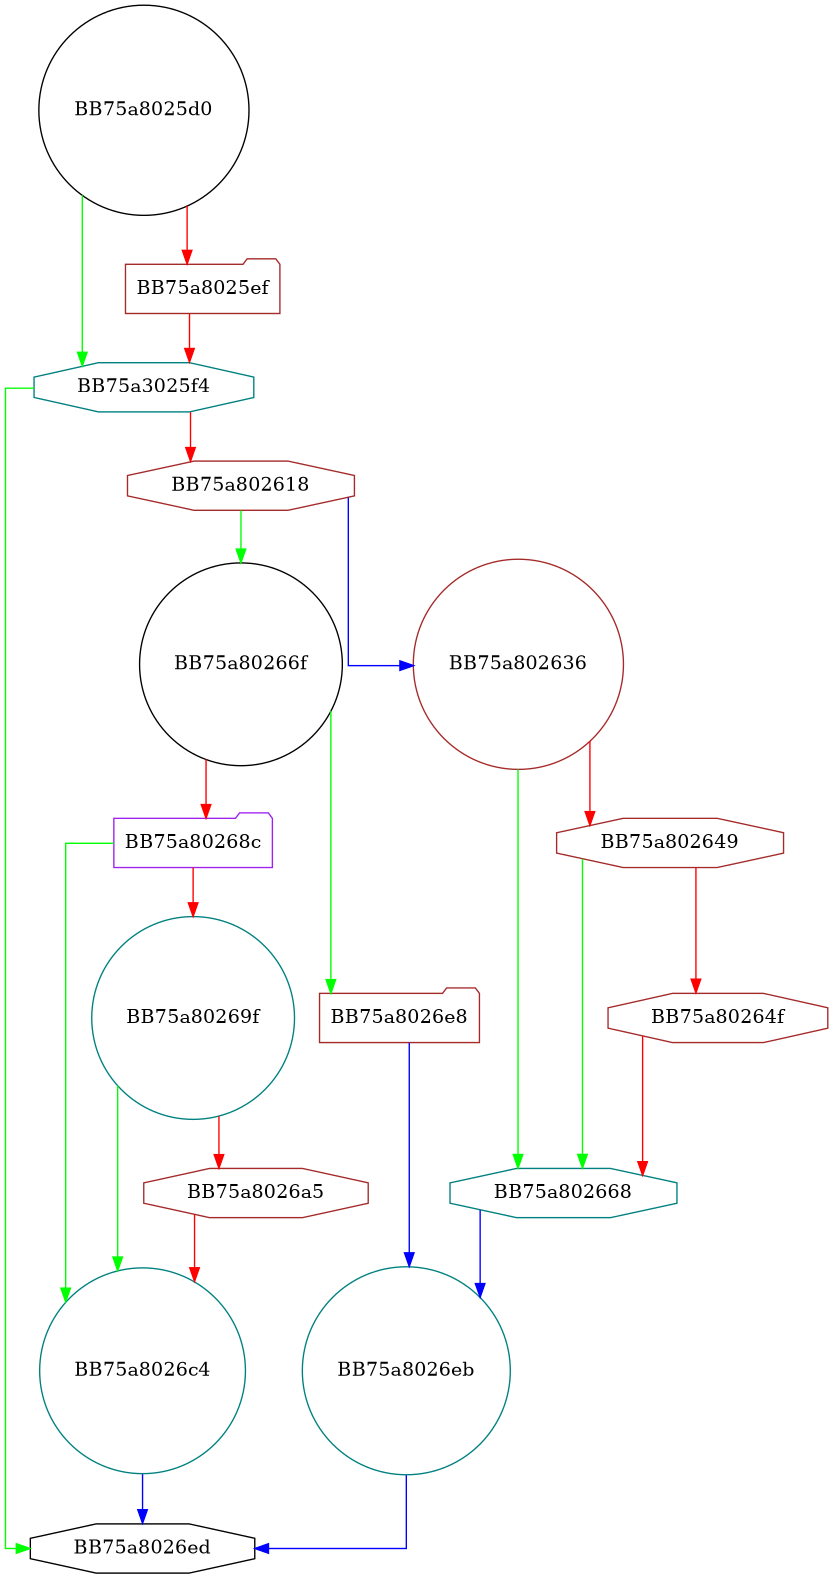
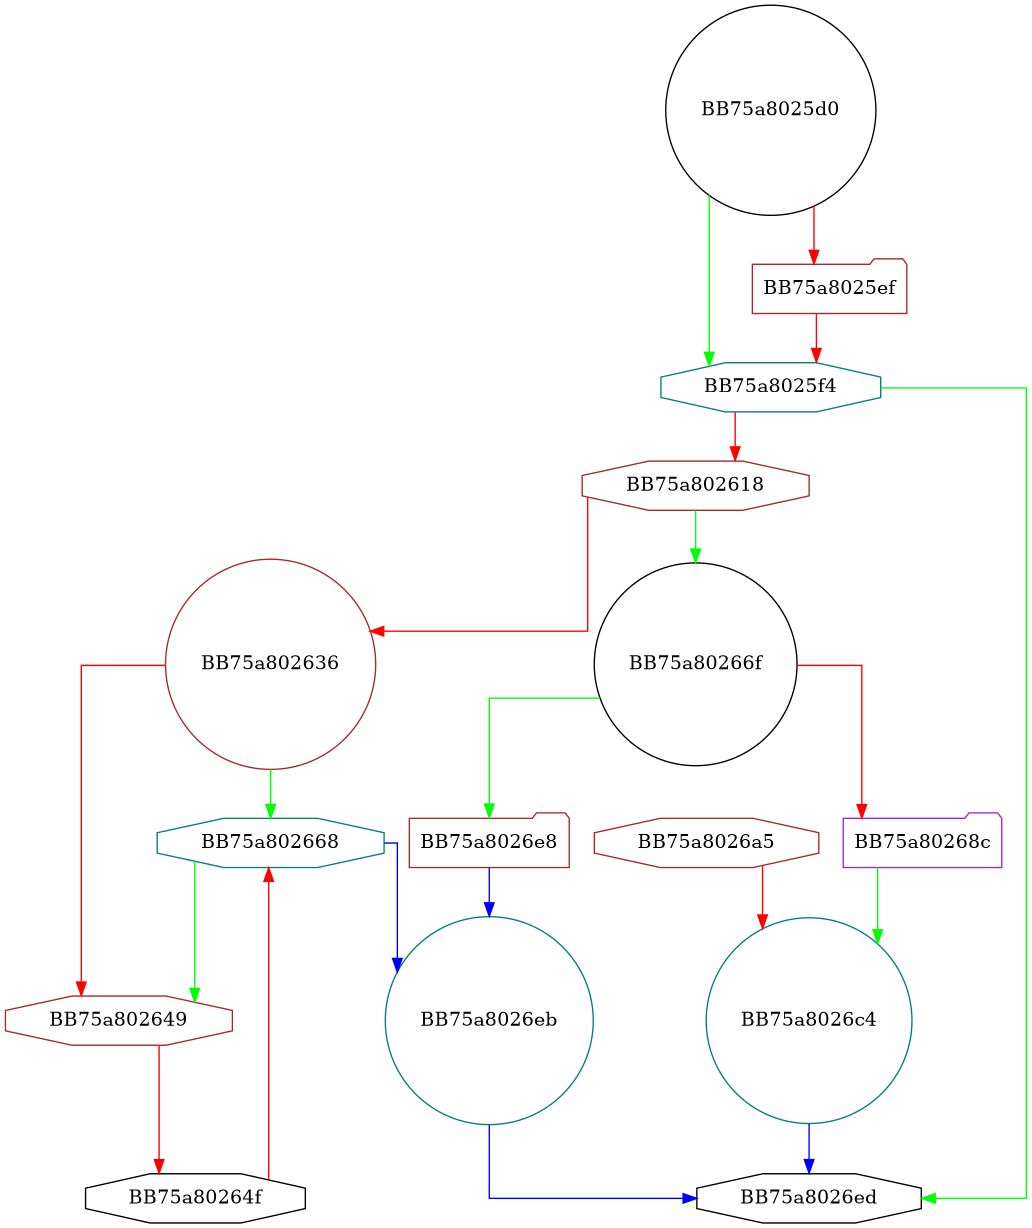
node "BB75a3025f4": label "BB75a3025f4" -> "BB75a8025f4"
edge "BB75a802618" -> "BB75a802636": color blue -> red
edge "BB75a802649" -> "BB75a802668": reversed
node "BB75a80269f": removed
node "BB75a80264f": color brown -> black
